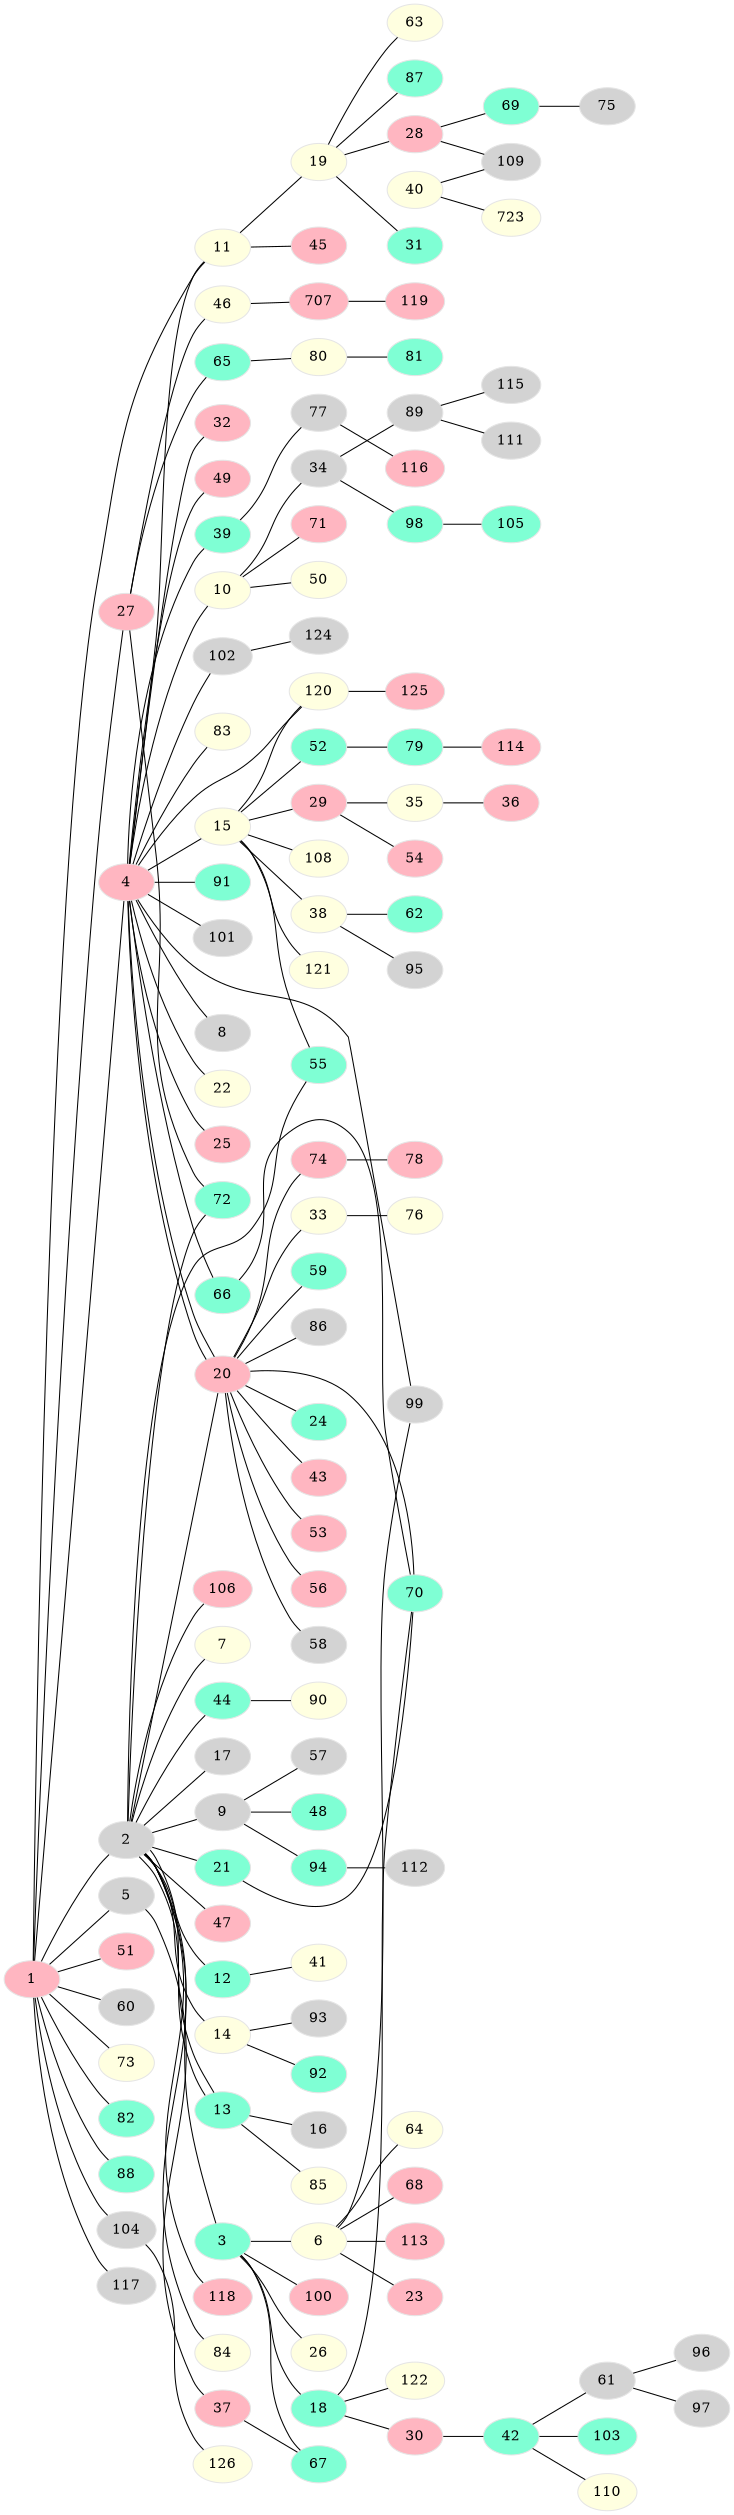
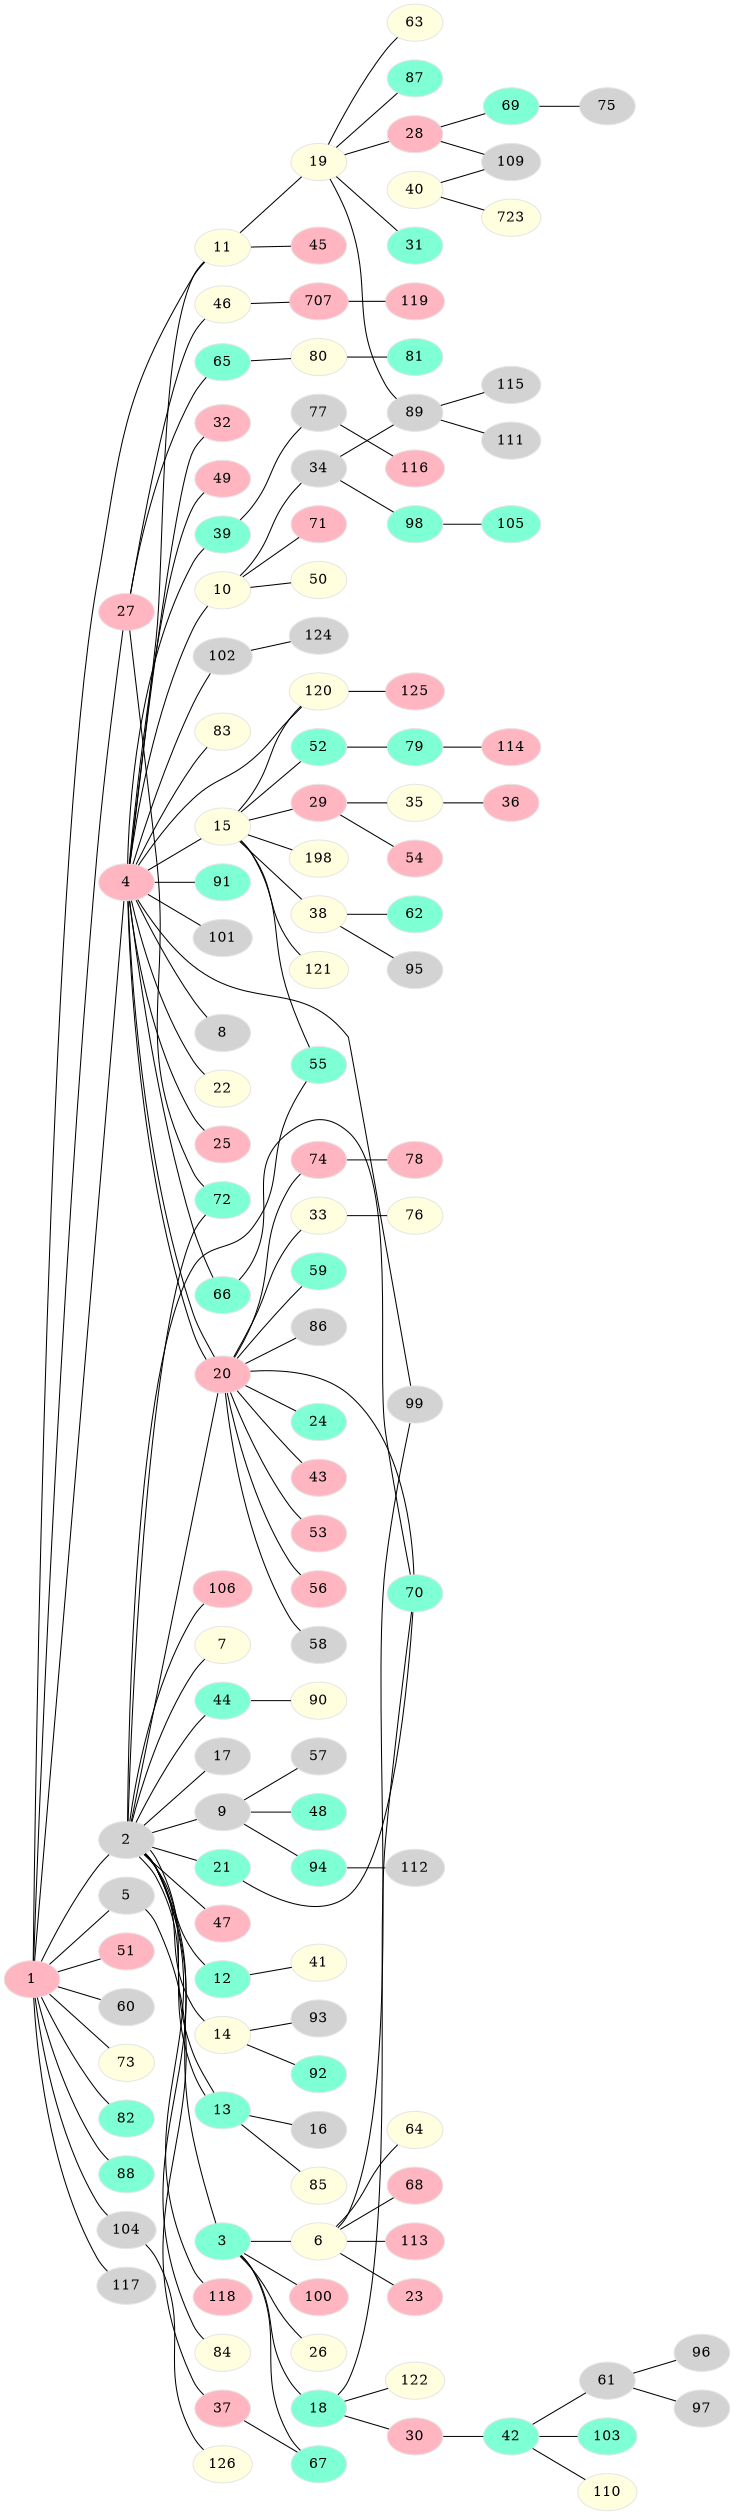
edge "19" -- "89": added
node "108": label "108" -> "198"
